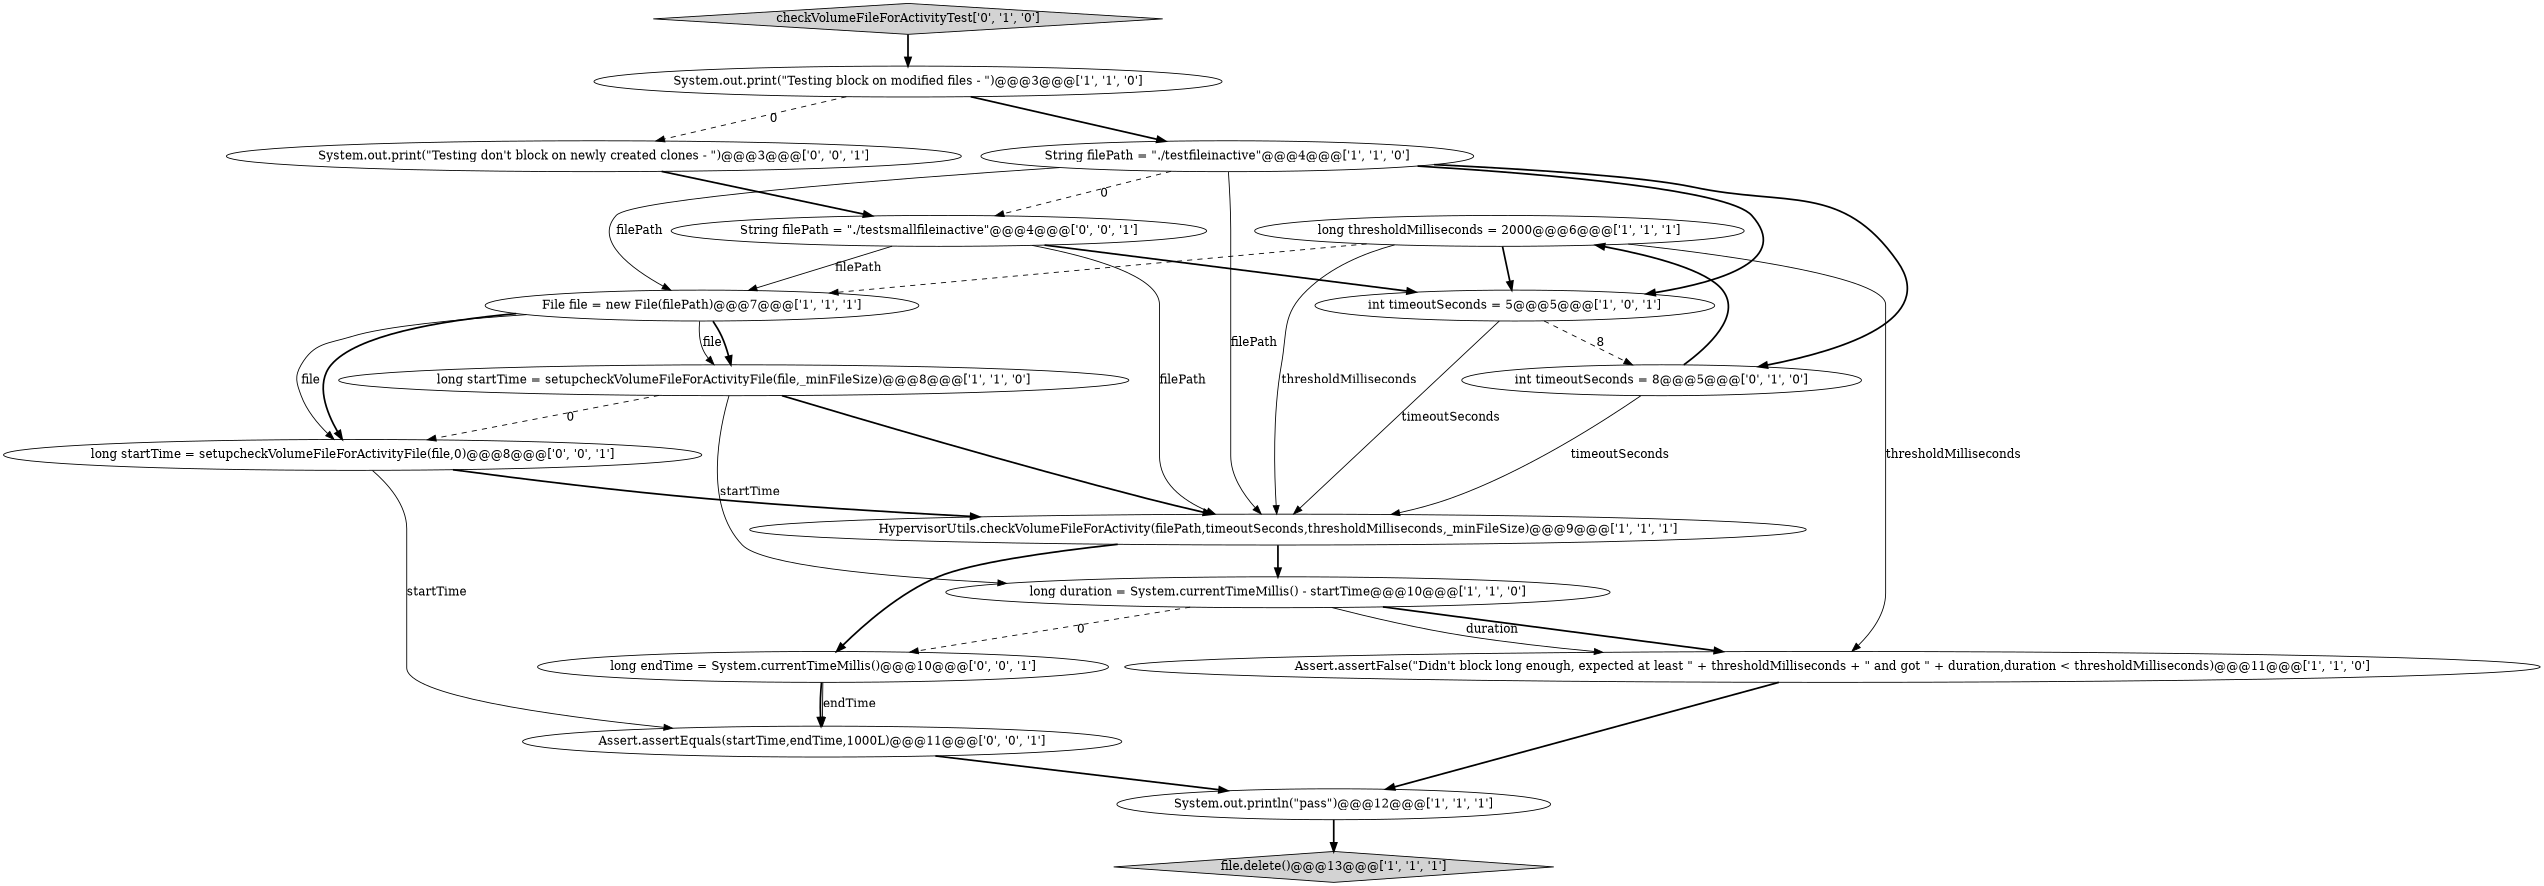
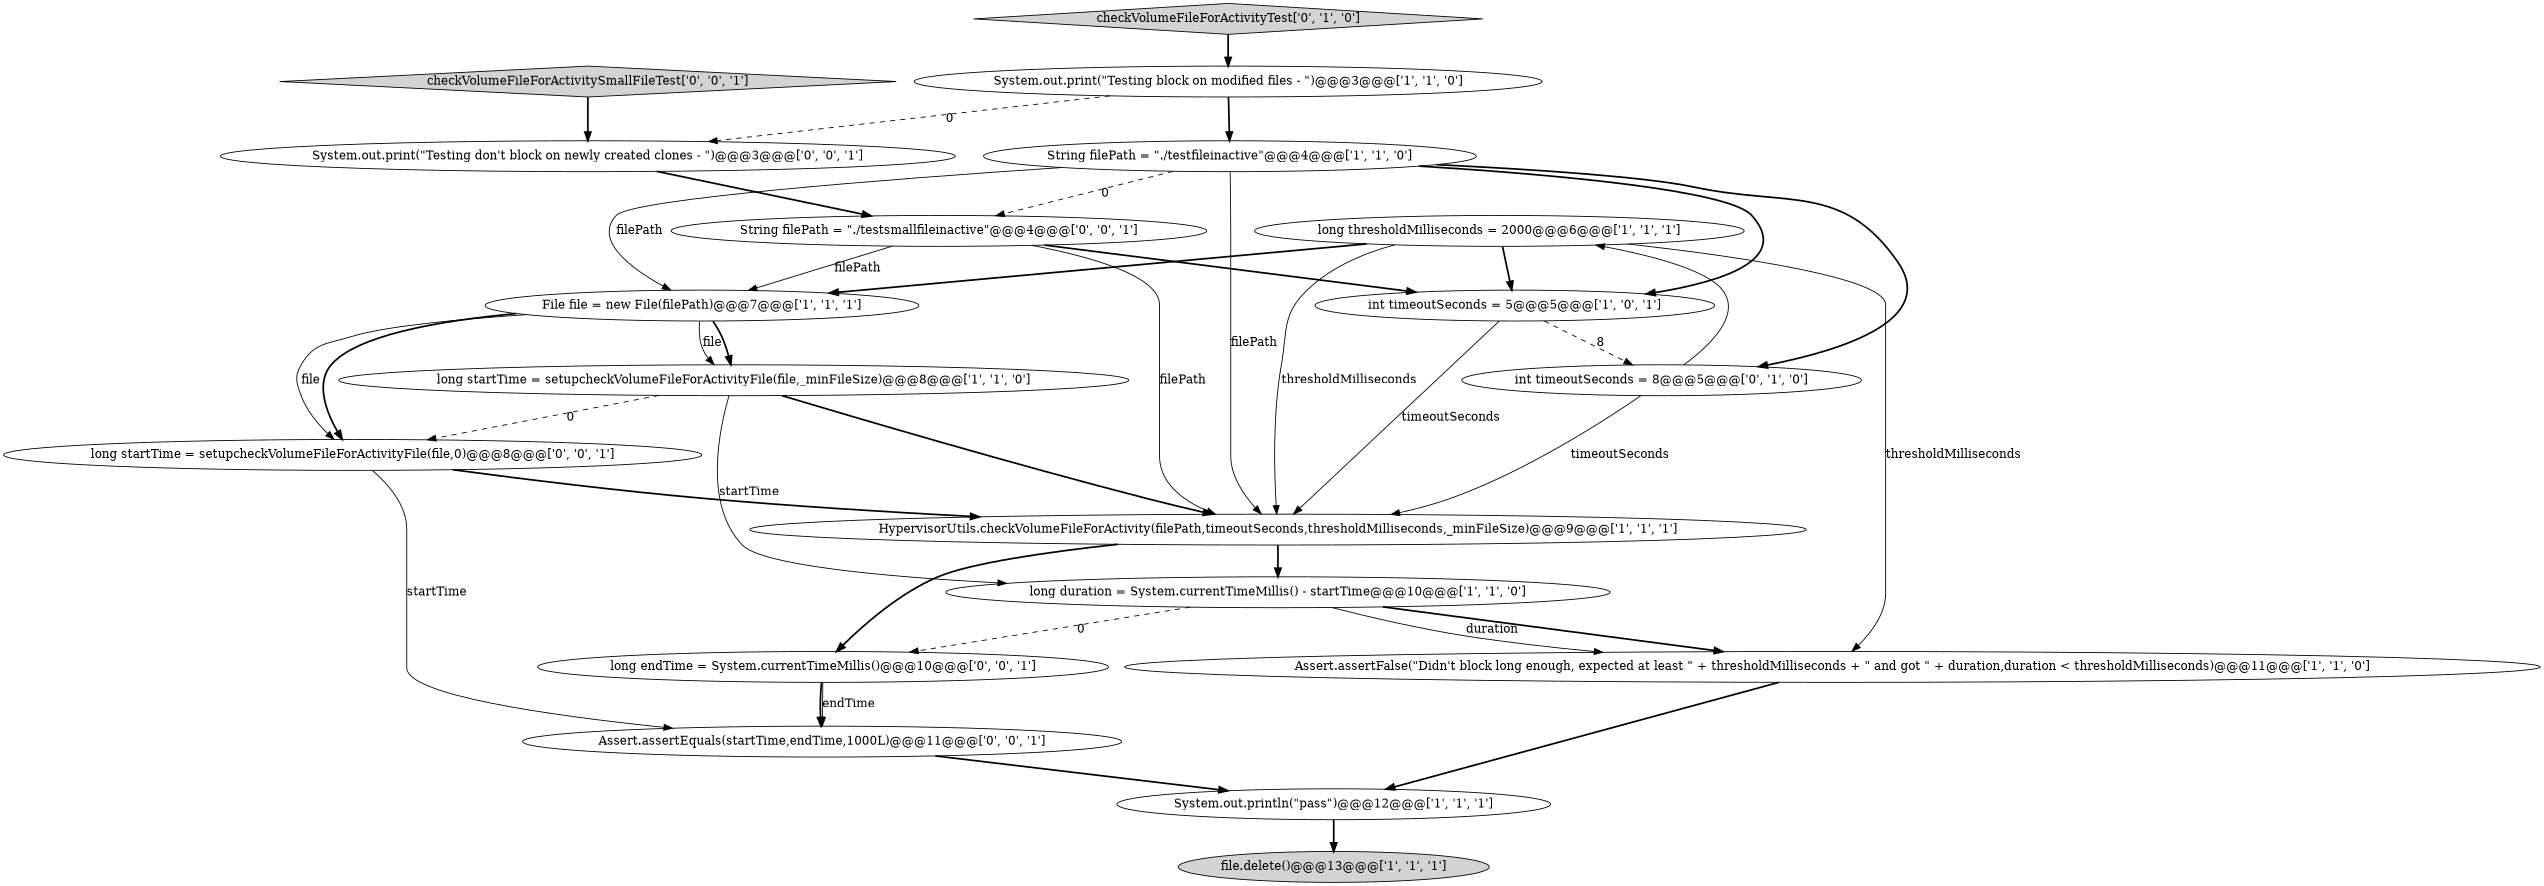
node "checkVolumeFileForActivitySmallFileTest['0', '0', '1']": added
edge "long thresholdMilliseconds = 2000@@@6@@@['1', '1', '1']" -> "File file = new File(filePath)@@@7@@@['1', '1', '1']": style dashed -> bold
edge "int timeoutSeconds = 8@@@5@@@['0', '1', '0']" -> "long thresholdMilliseconds = 2000@@@6@@@['1', '1', '1']": style bold -> solid
node "file.delete()@@@13@@@['1', '1', '1']": shape diamond -> ellipse
